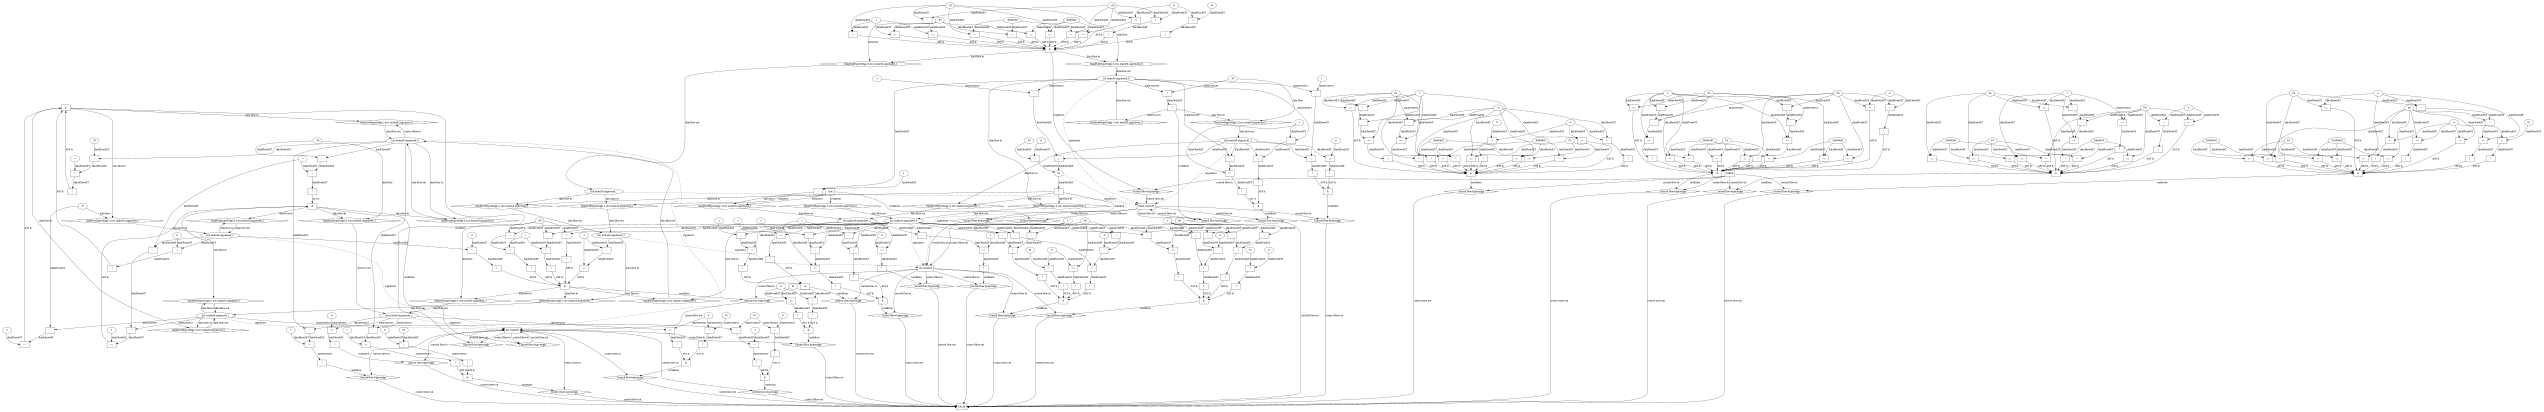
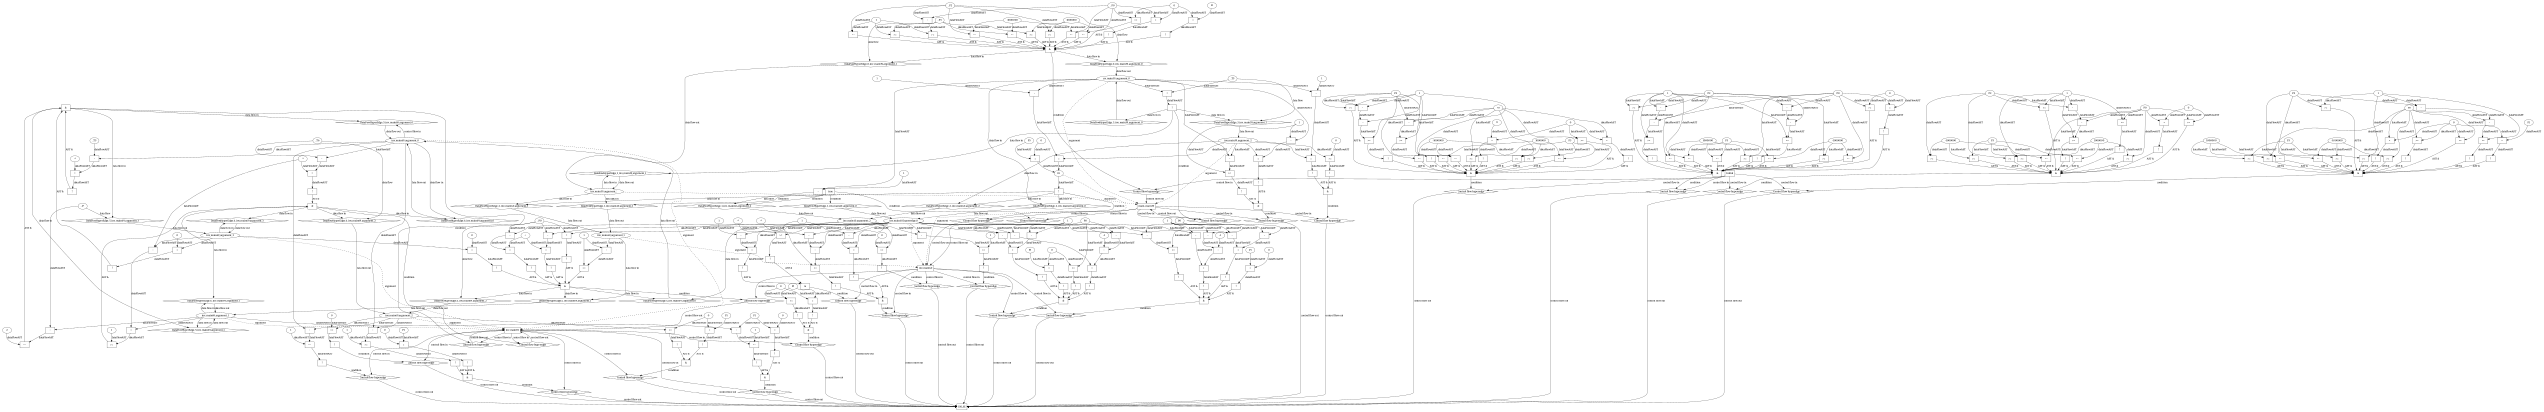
node "DataFowHyperEdge_3_inv_main39_argument_1": added
node "inv_main40_argument_0": label "inv_main40_argument_0" -> "inv_main40_hyperedge_0"
edge "DataFowHyperEdge_6_inv_main69_argument_2" -> "inv_main69_argument_2": label "out flow out" -> "data flow out"
